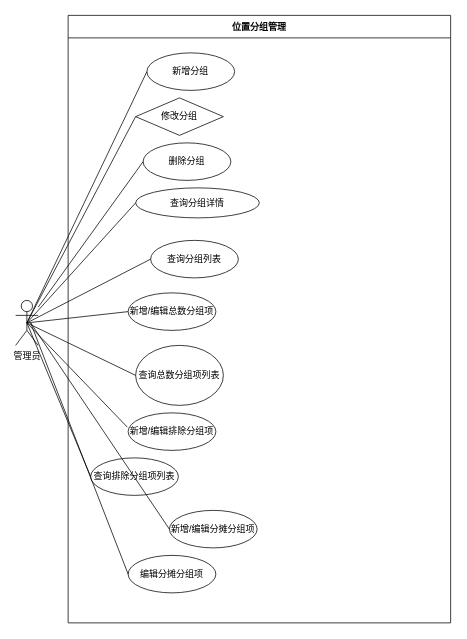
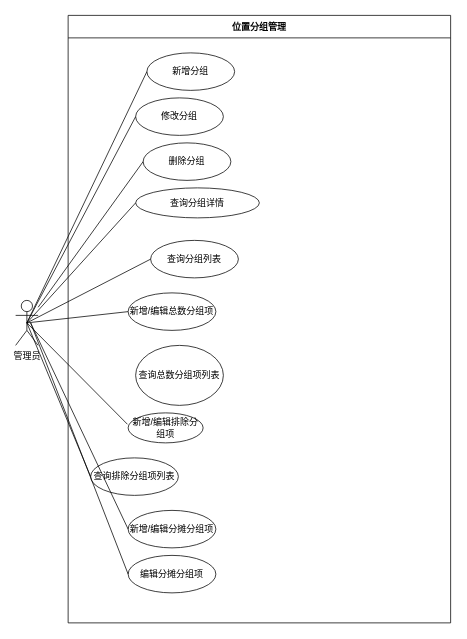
node "修改分组": shape diamond -> ellipse
edge "管理员" -- "查询总数分组项列表": removed
node "新增/编辑排除分组项": size 88x38 -> 75x30
node "新增/编辑分摊分组项": moved (213, 529) -> (172, 529)
